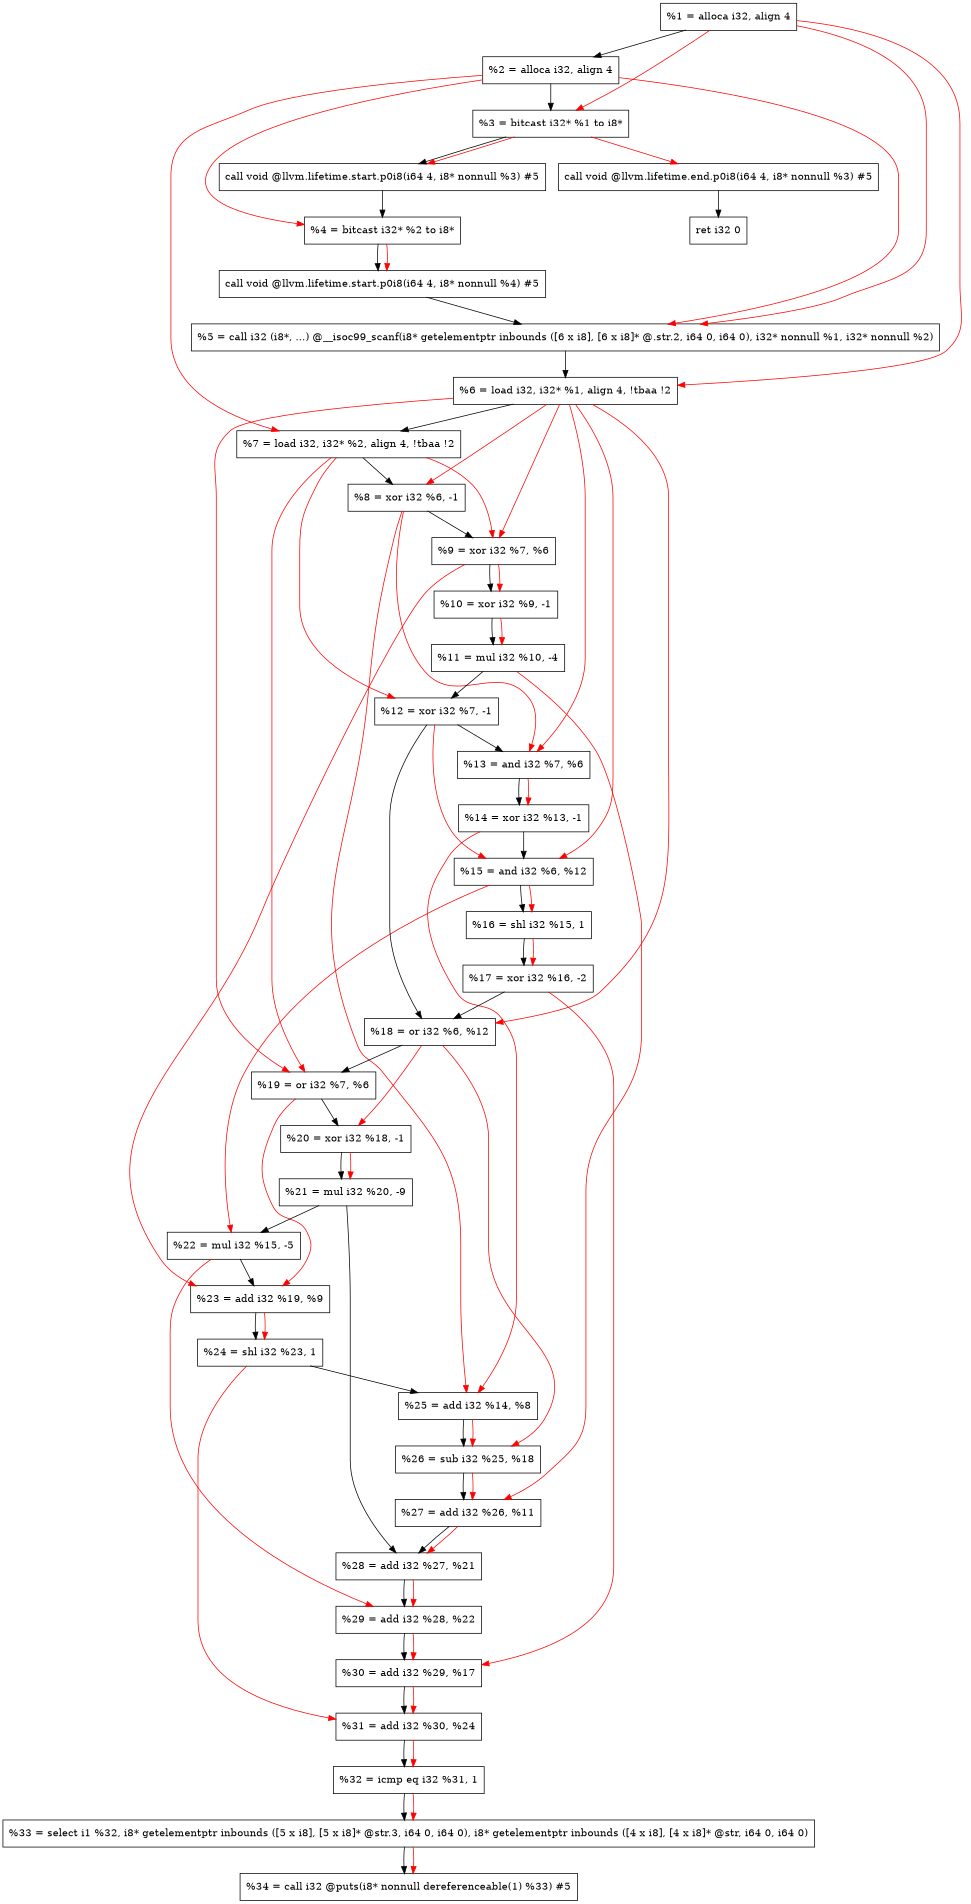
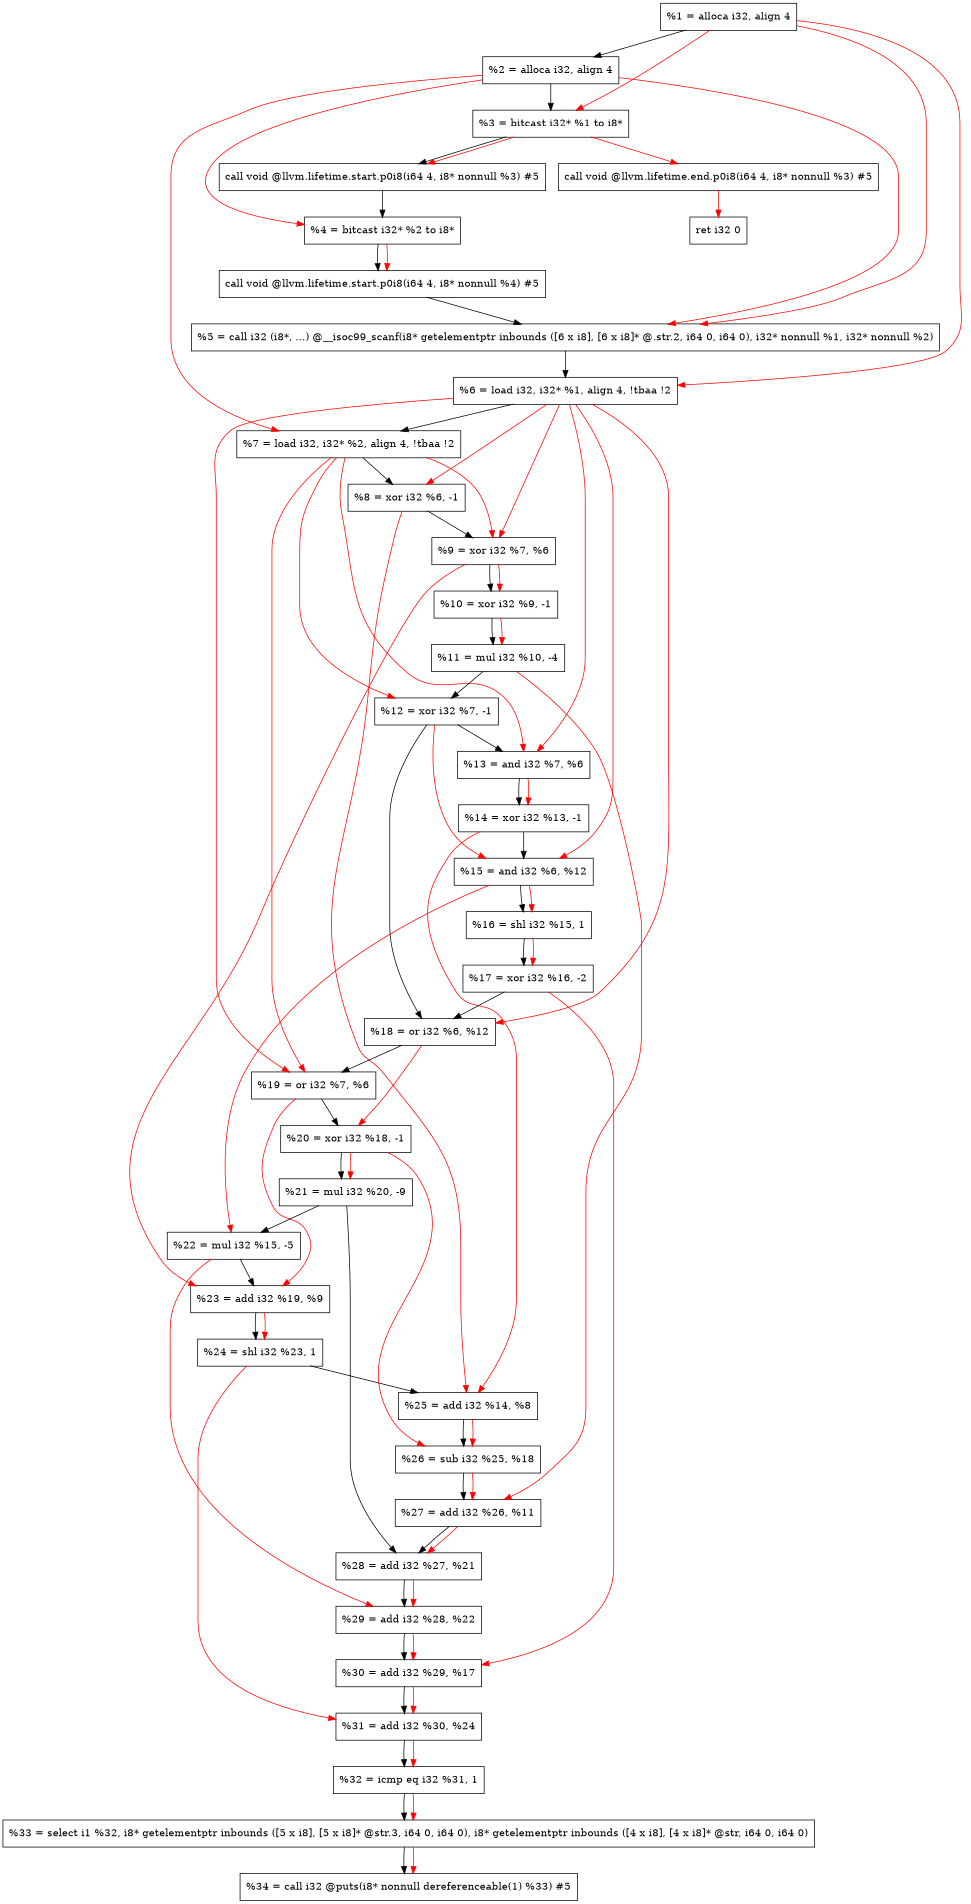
edge "call void @llvm.lifetime.end.p0i8(i64 4, i8* nonnull %3) #5" -> "ret i32 0": color black -> red
edge "%8 = xor i32 %6, -1" -> "%13 = and i32 %7, %6": now "%7 = load i32, i32* %2, align 4, !tbaa !2" -> "%13 = and i32 %7, %6"
edge "%18 = or i32 %6, %12" -> "%26 = sub i32 %25, %18": now "%20 = xor i32 %18, -1" -> "%26 = sub i32 %25, %18"
